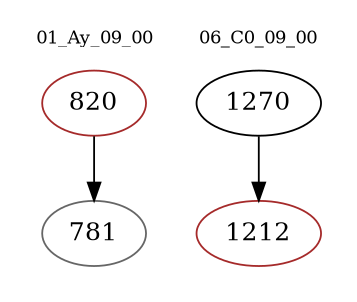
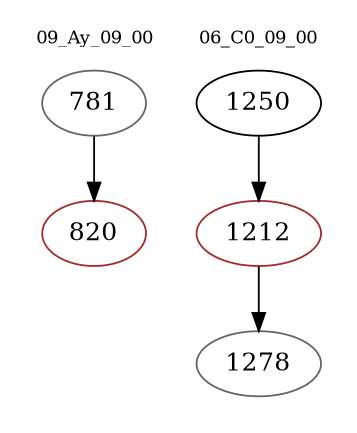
cluster "01_Ay_09_00": label "01_Ay_09_00" -> "09_Ay_09_00"
node "1270": label "1270" -> "1250"
edge "820" -> "781": reversed
node "1278": added
